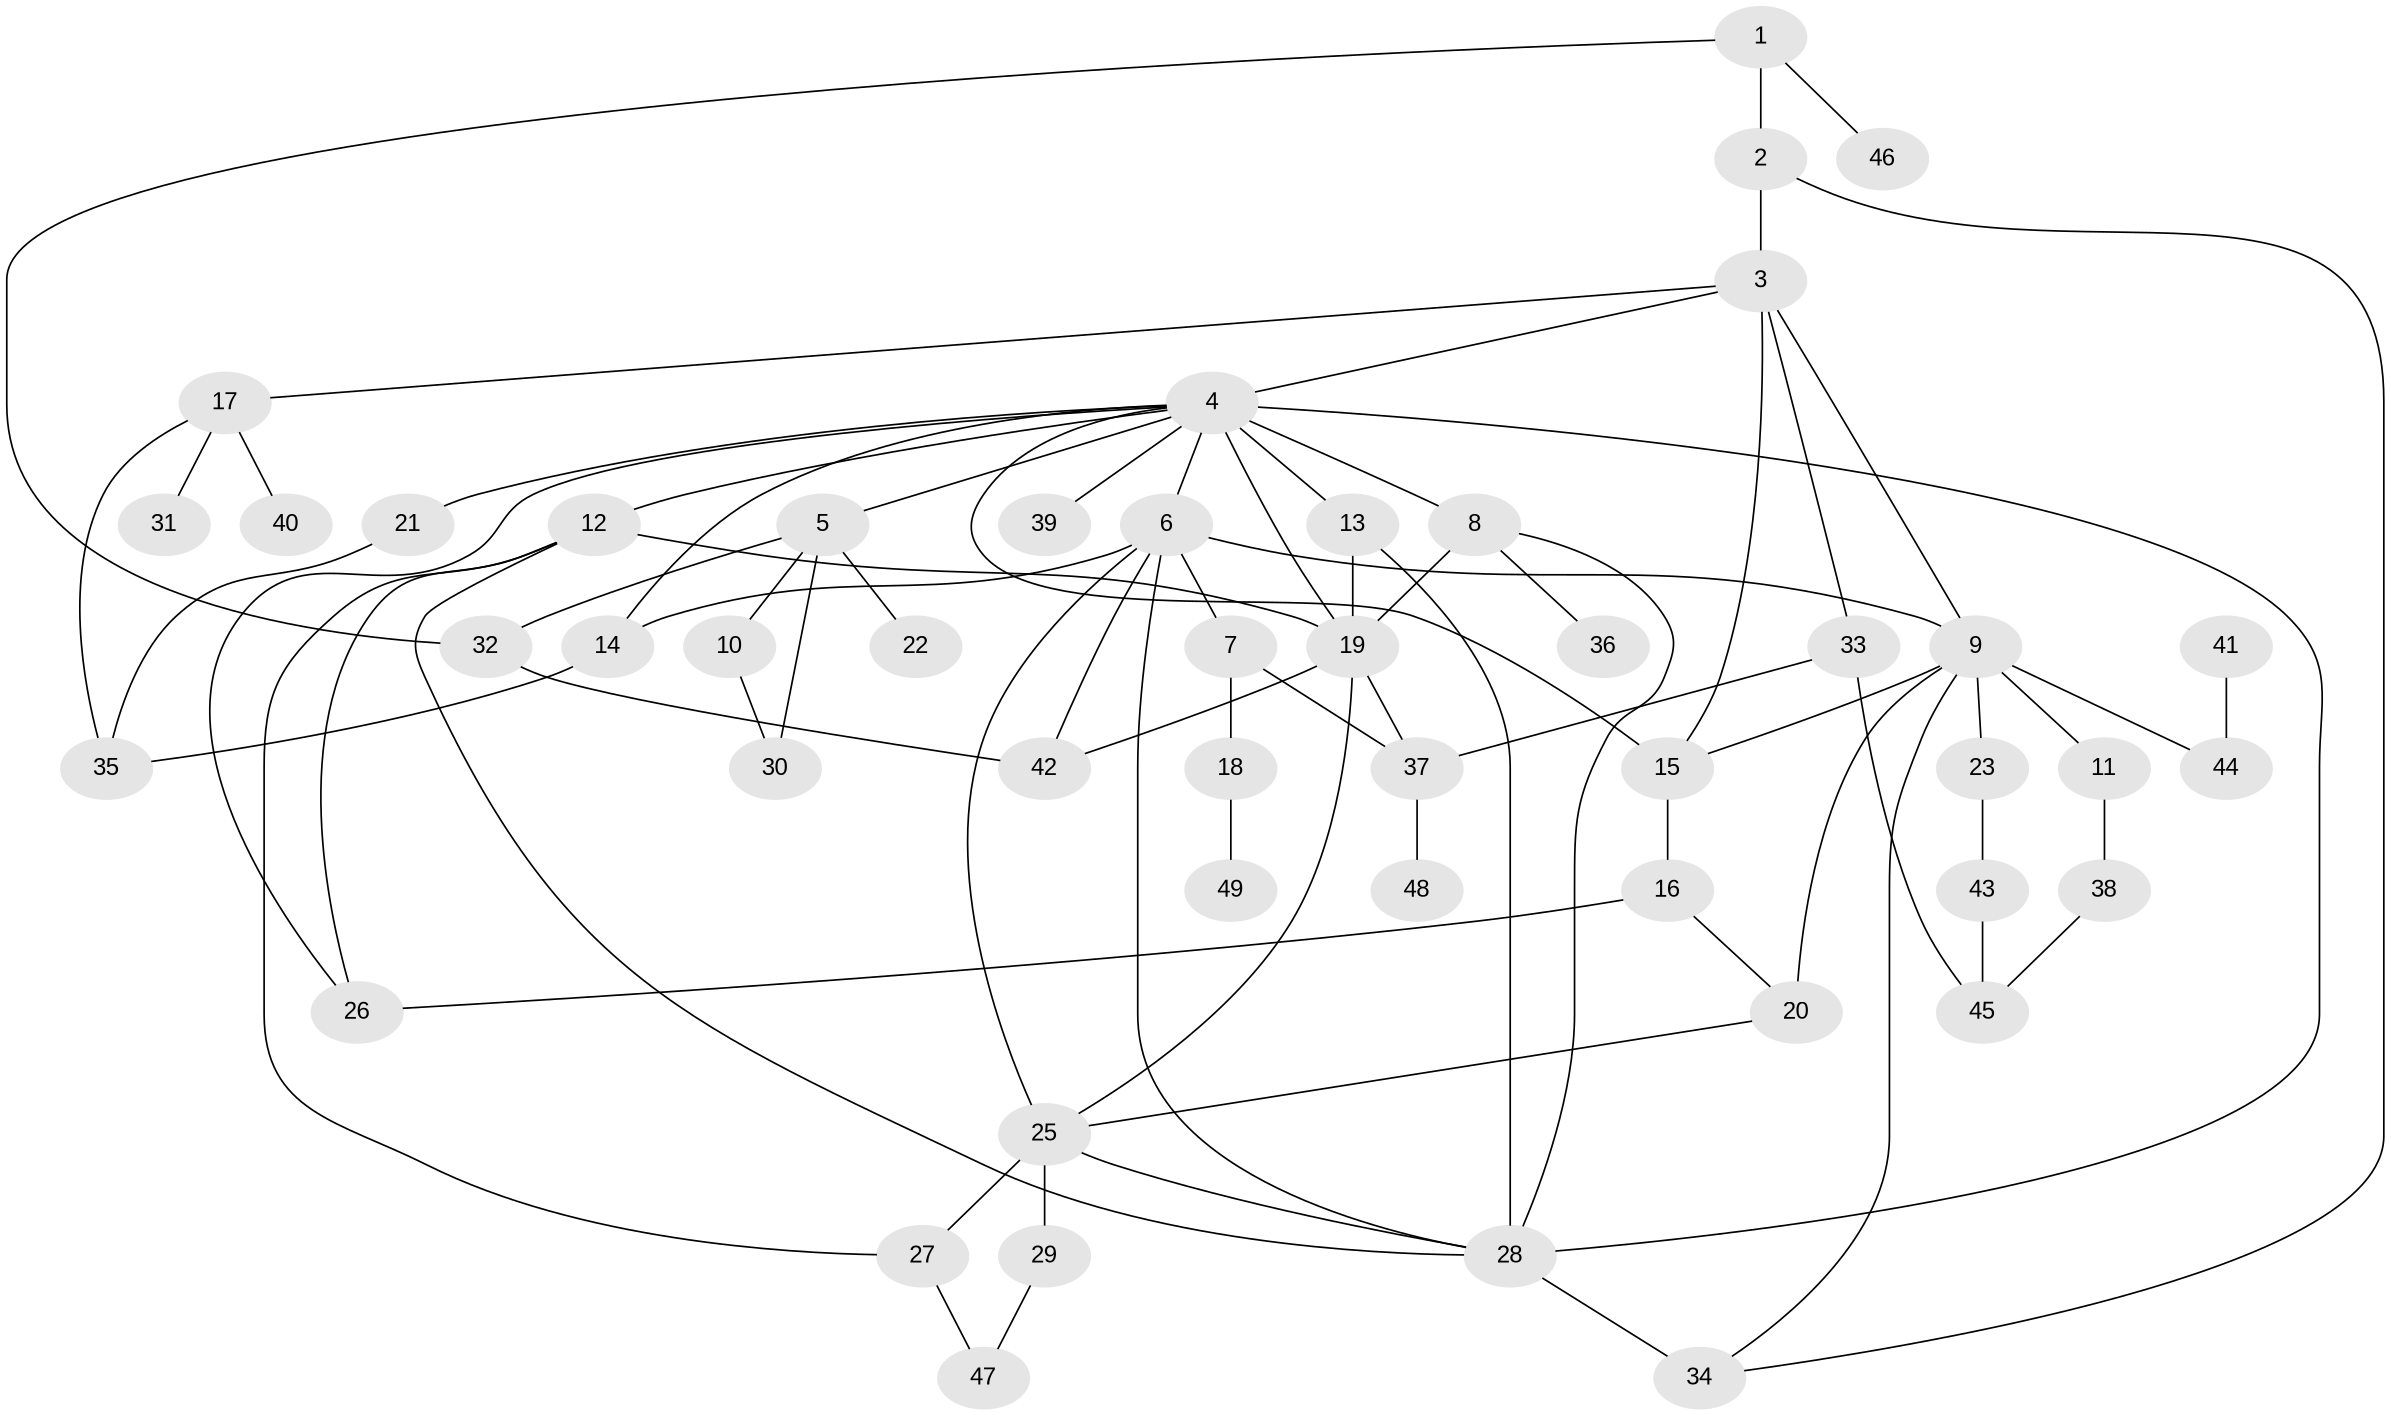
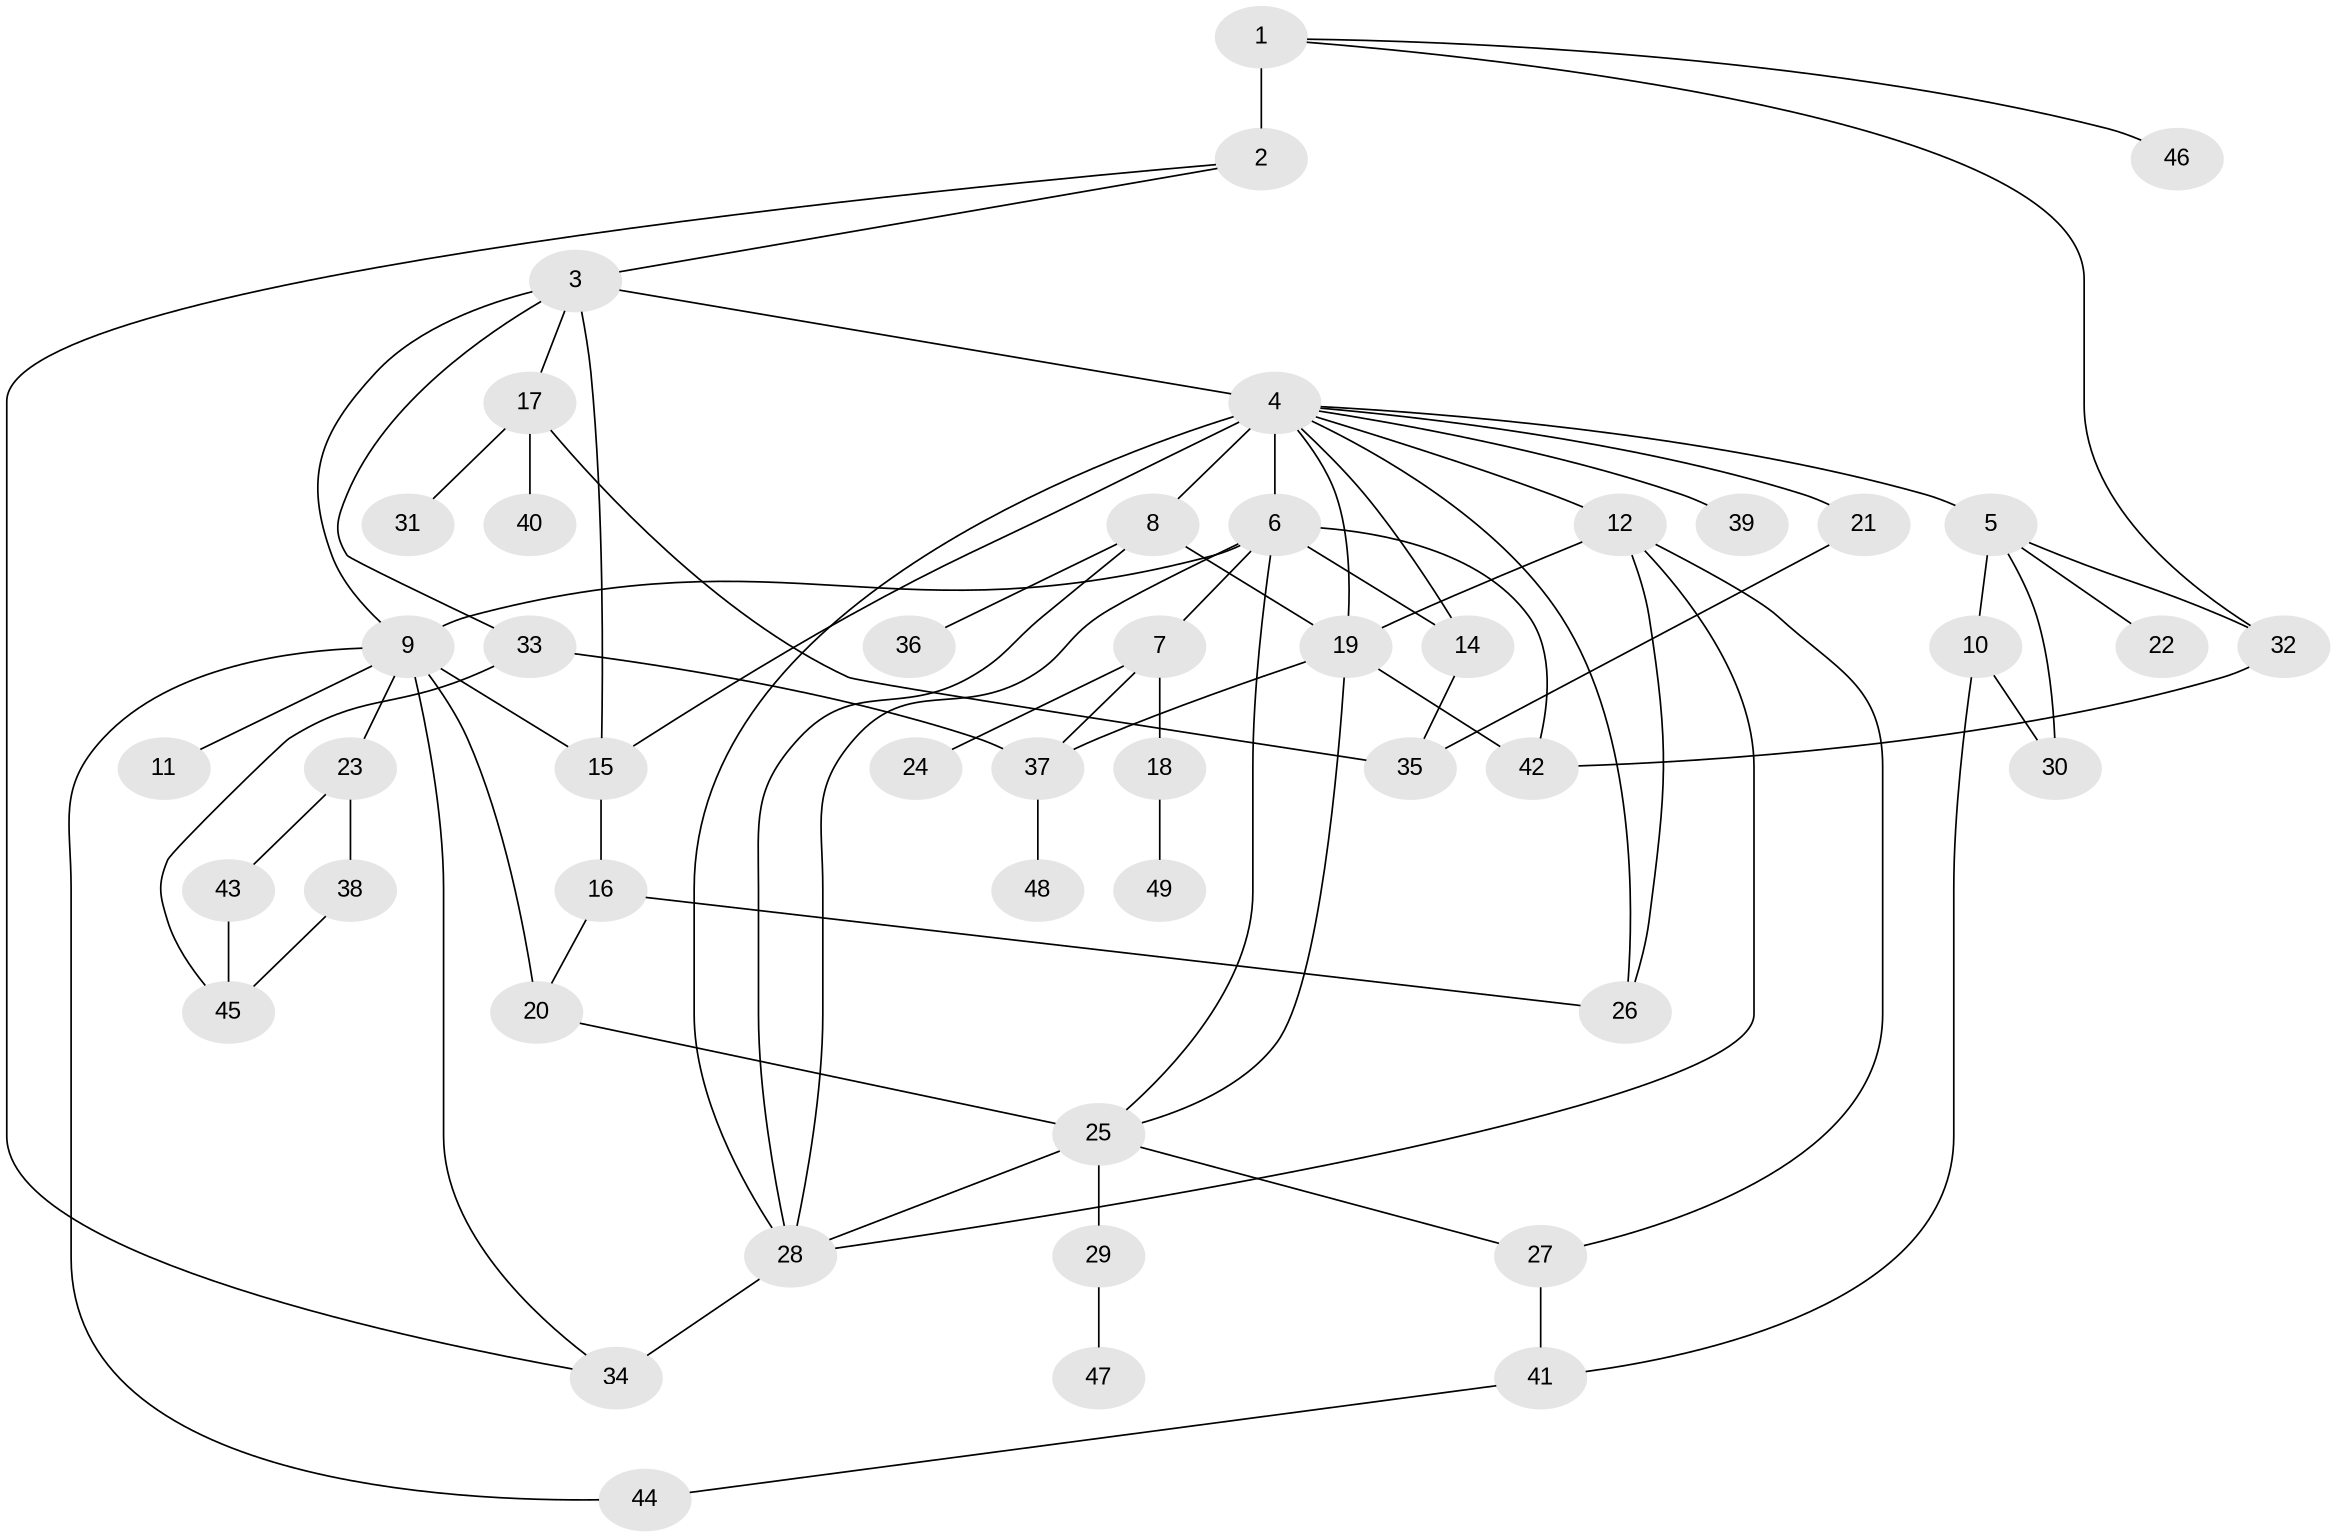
node "13": removed
node "24": added
edge "11" -- "38": now "23" -- "38"
edge "10" -- "41": added
edge "27" -- "47": now "27" -- "41"
